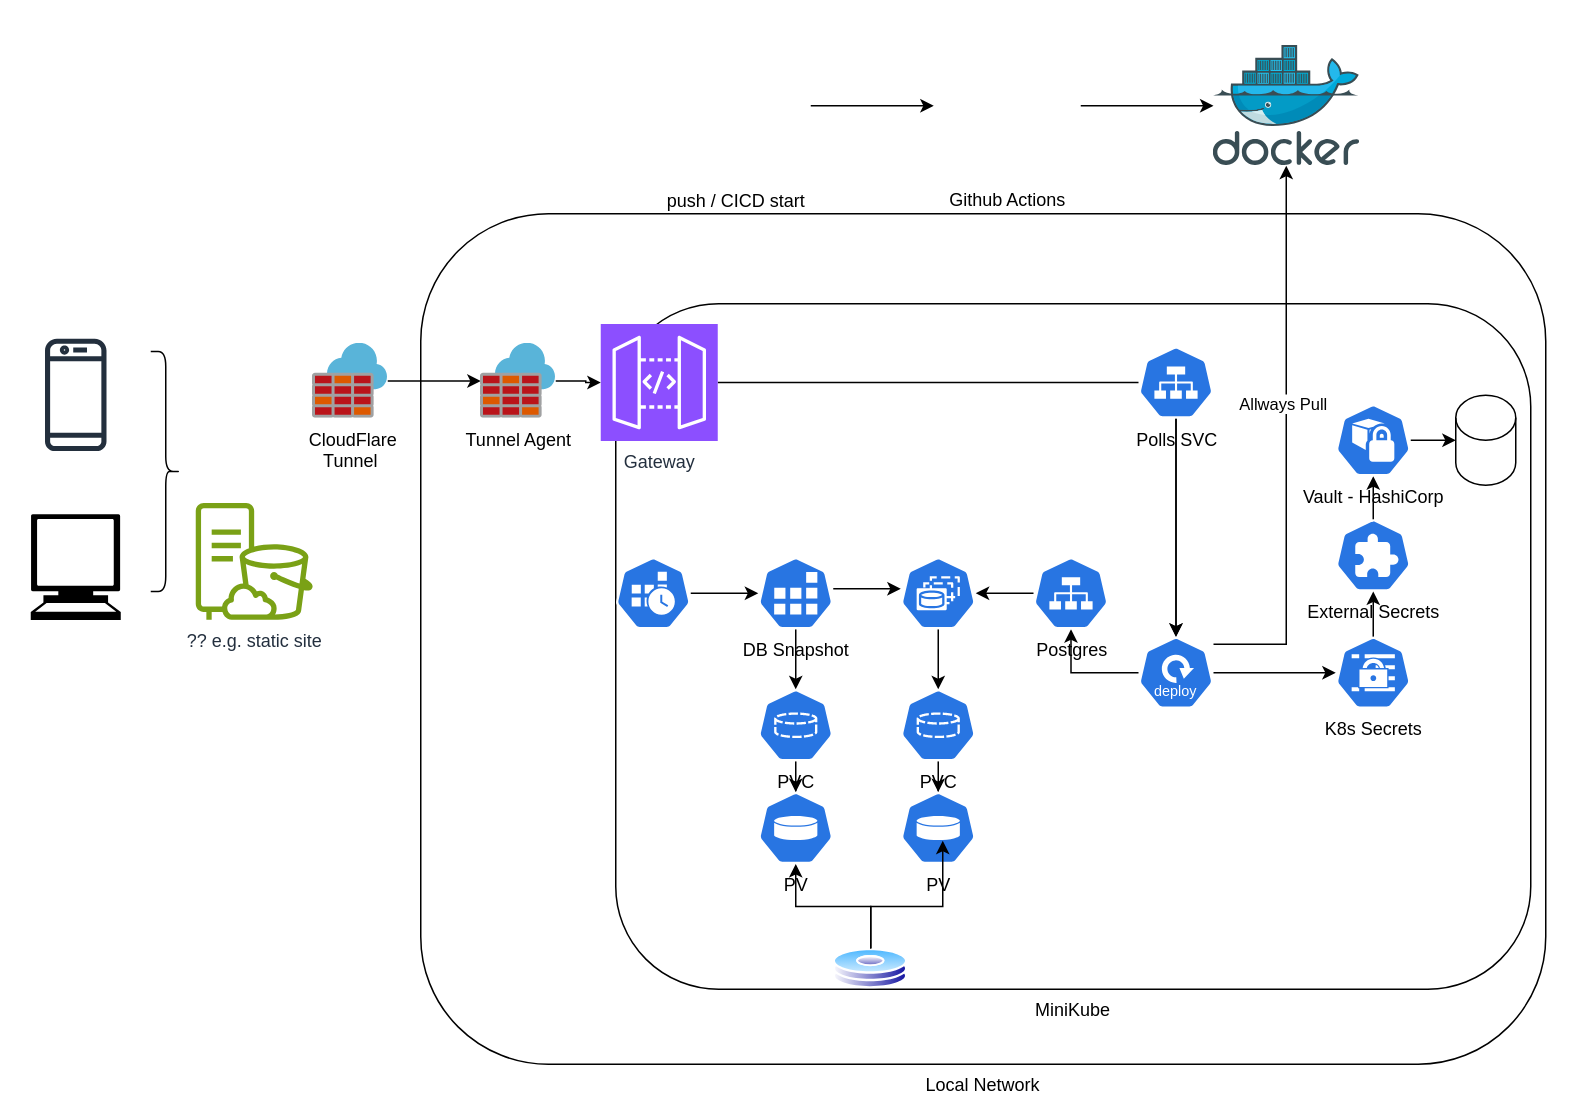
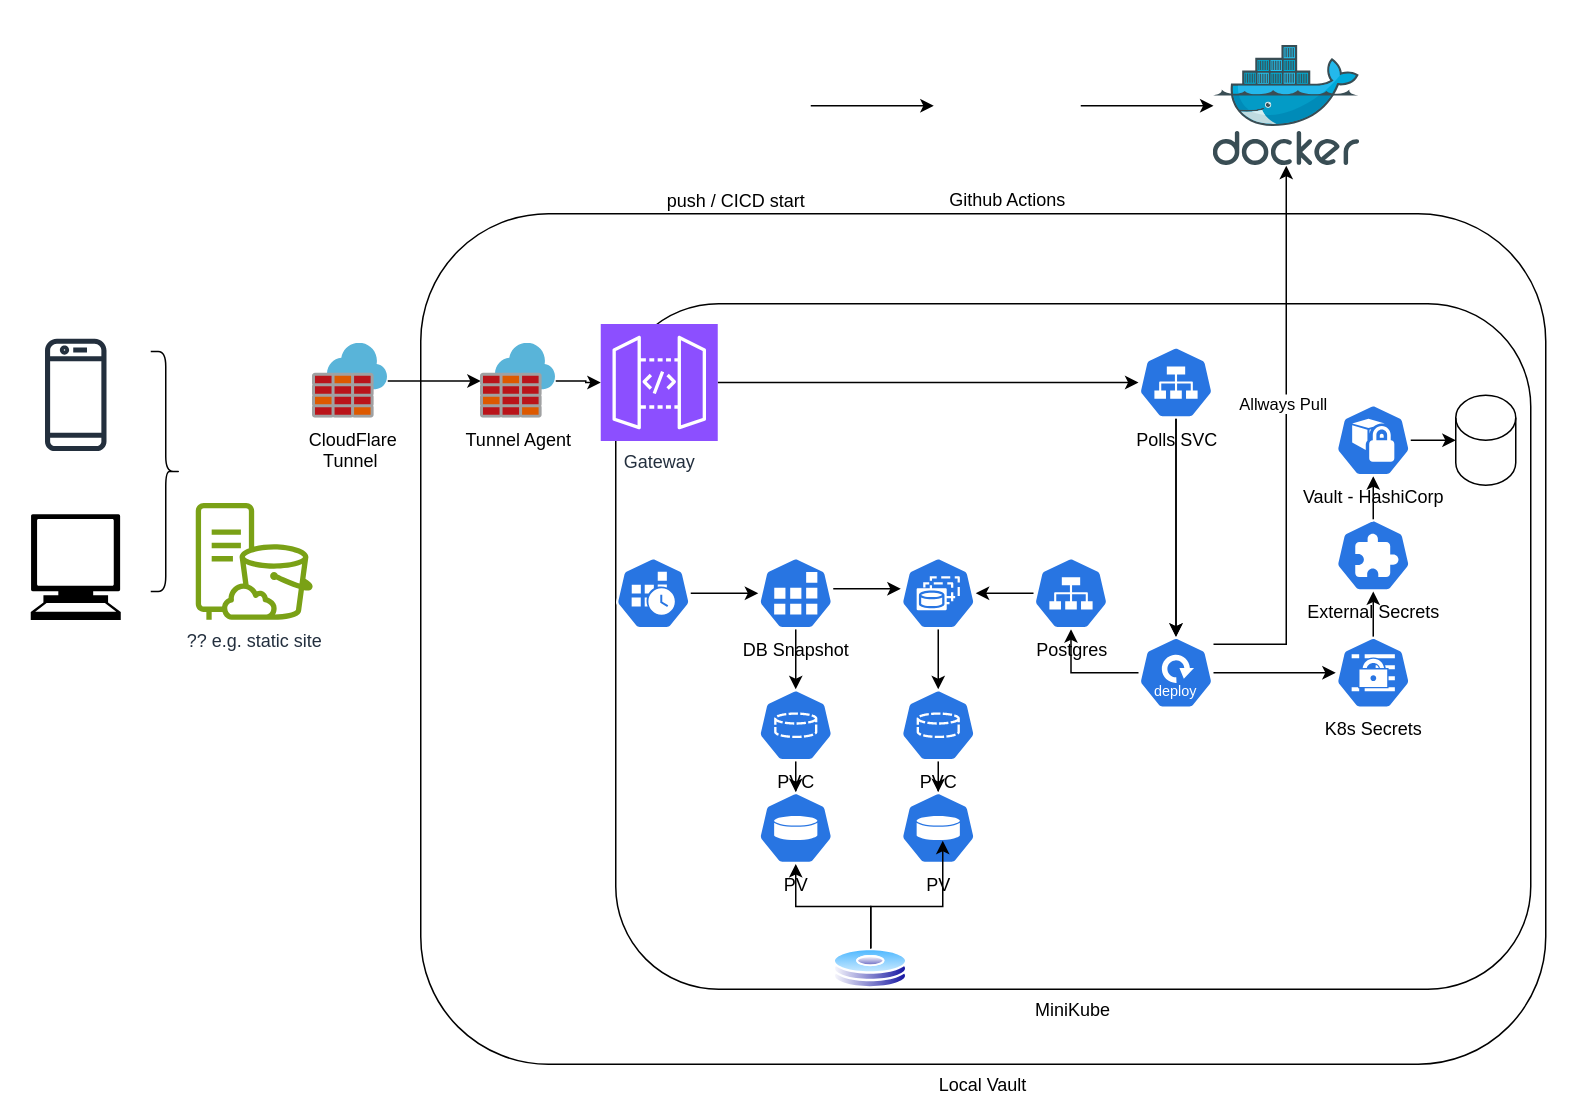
edge "Gateway" -- "Polls SVC": arrowhead none -> classic
node "Local Network": label "Local Network" -> "Local Vault"
